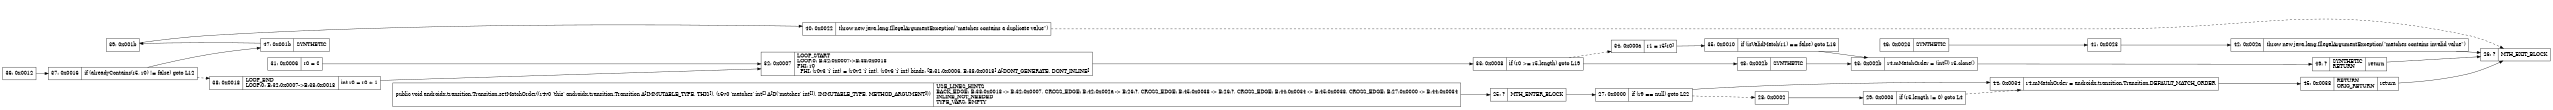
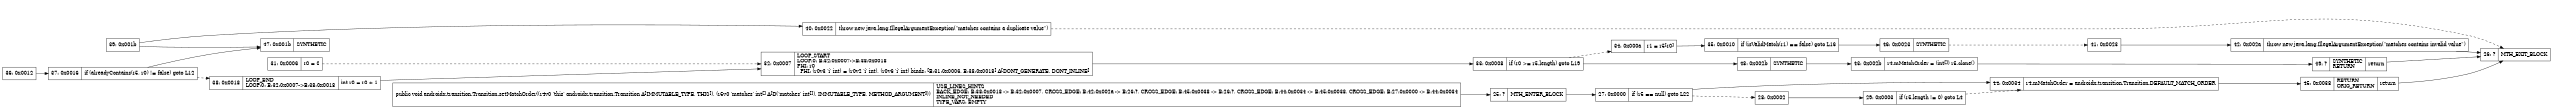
edge "47: 0x001b" -> "39: 0x001b": reversed
edge "46: 0x0023" -> "41: 0x0023": style solid -> dashed
edge "35: 0x0010" -> "43: 0x002b": now "35: 0x0010" -> "46: 0x0023"
edge "31: 0x0006" -> "32: 0x0007": style solid -> dashed
node "27: 0x0000": text "if (r9 == null) goto L22" -> "if (r5 == null) goto L22"
